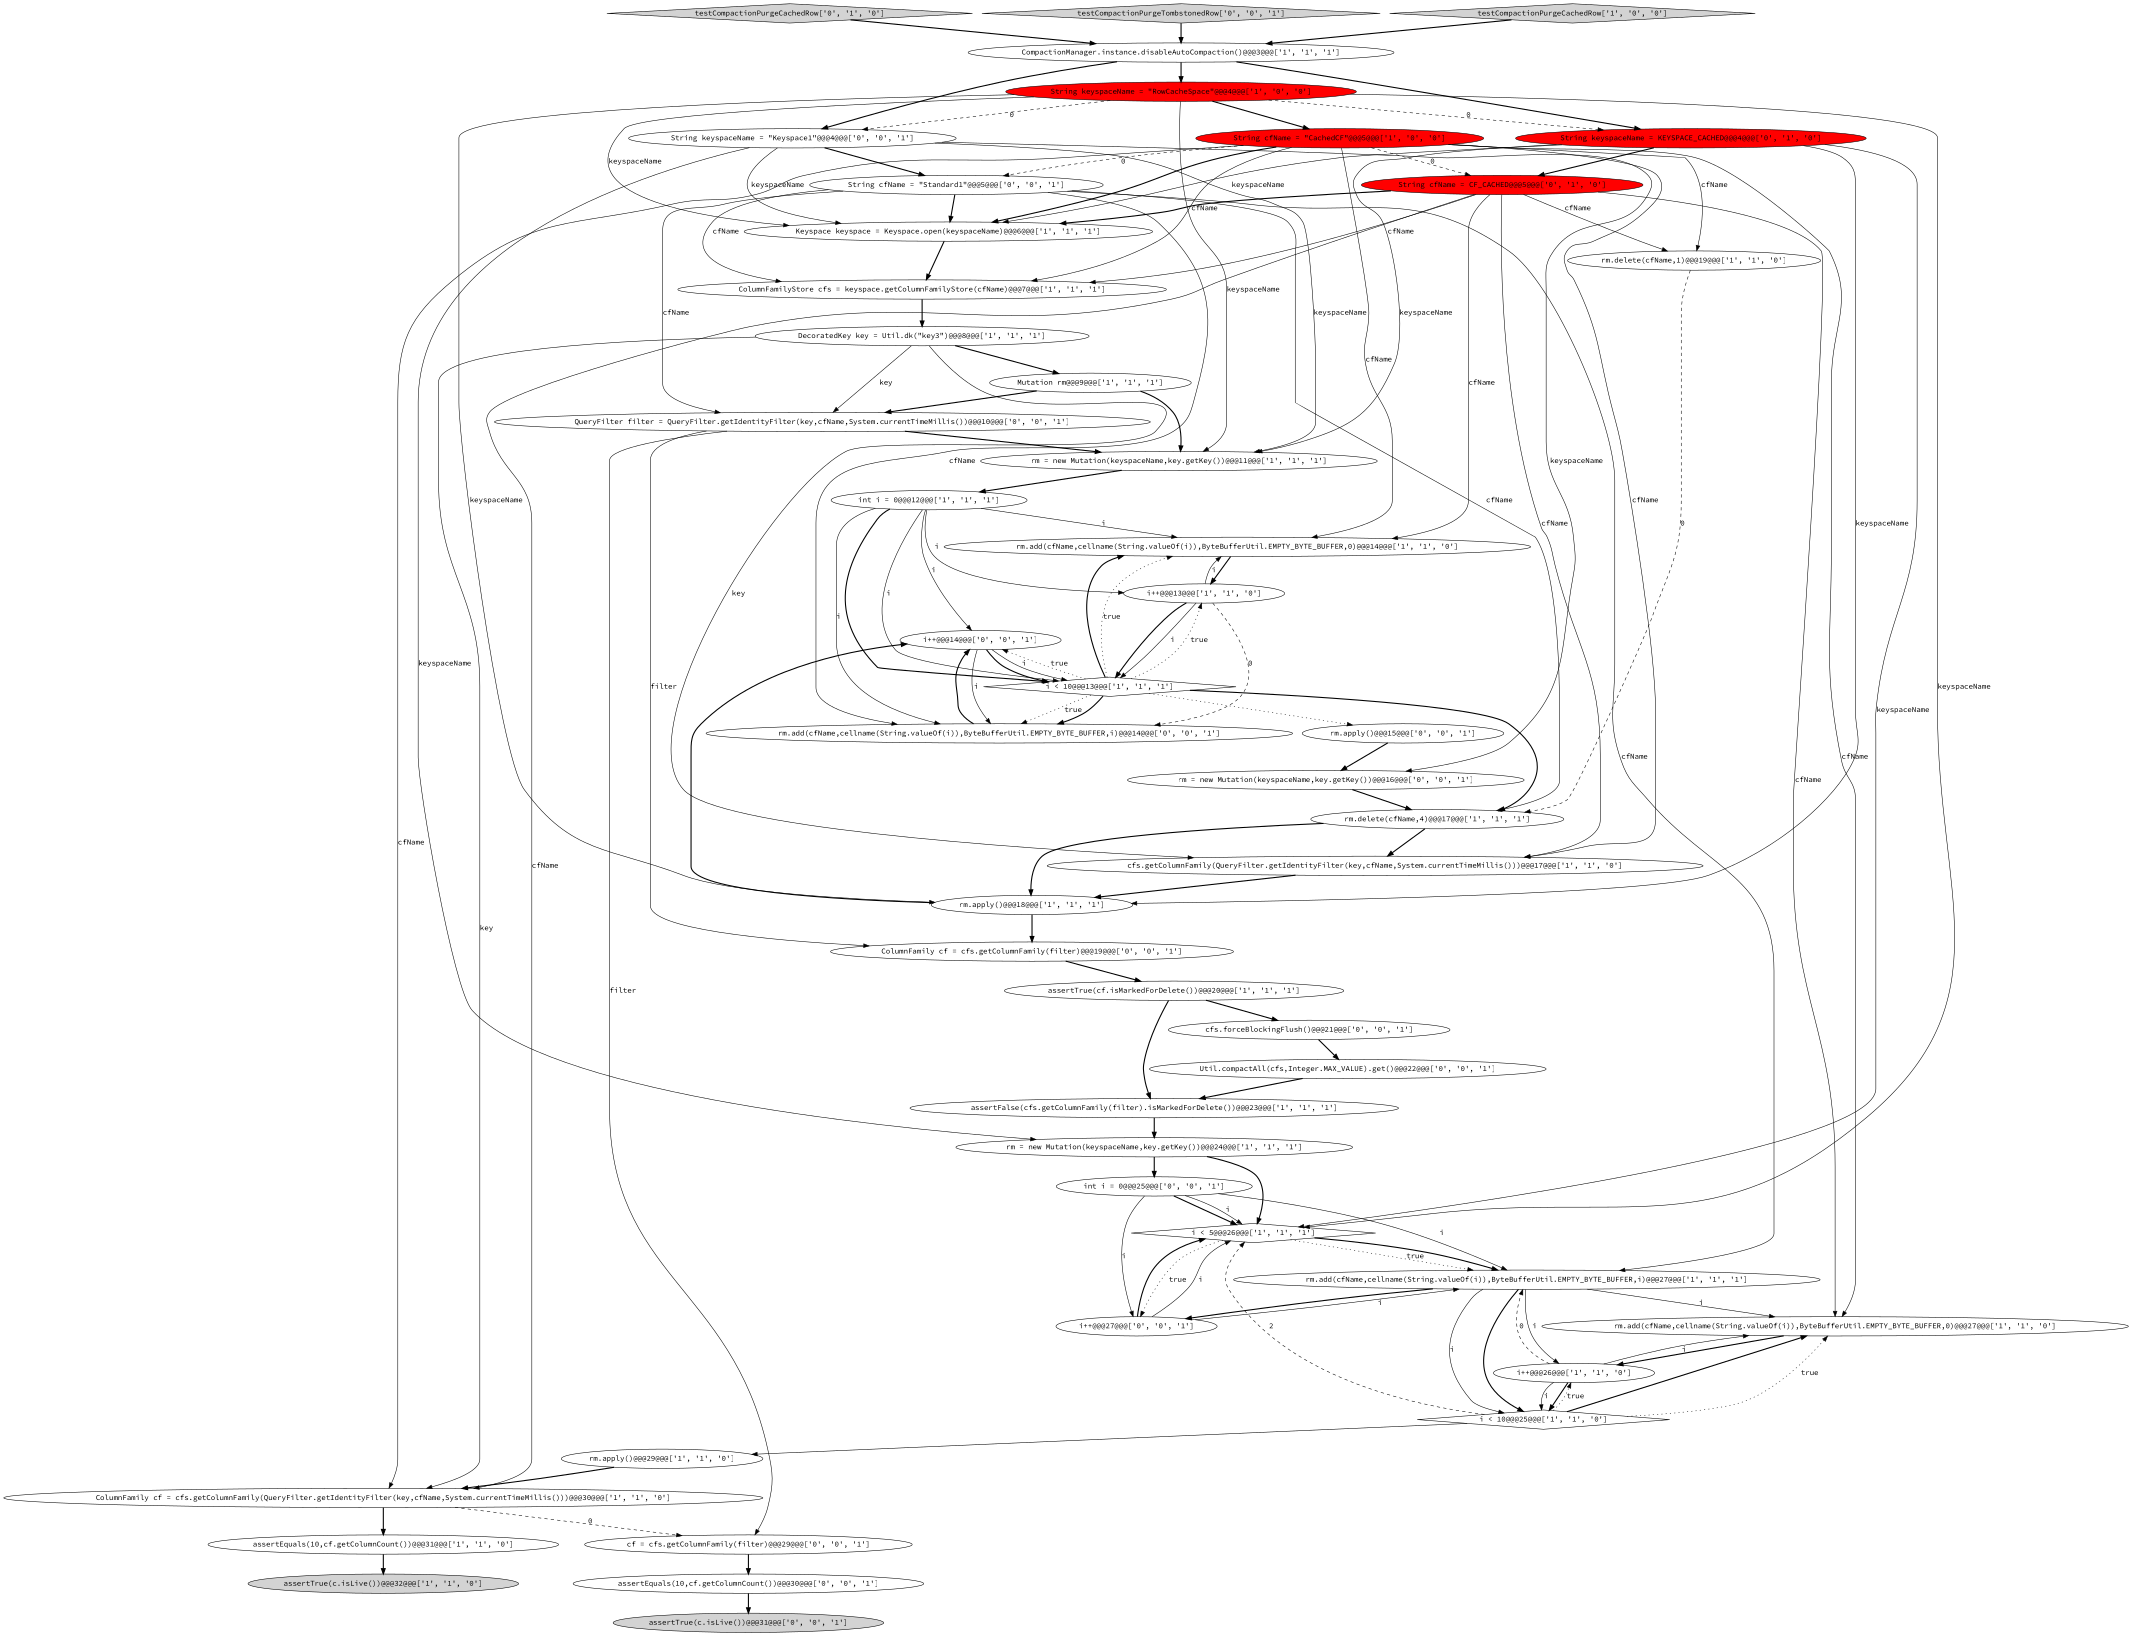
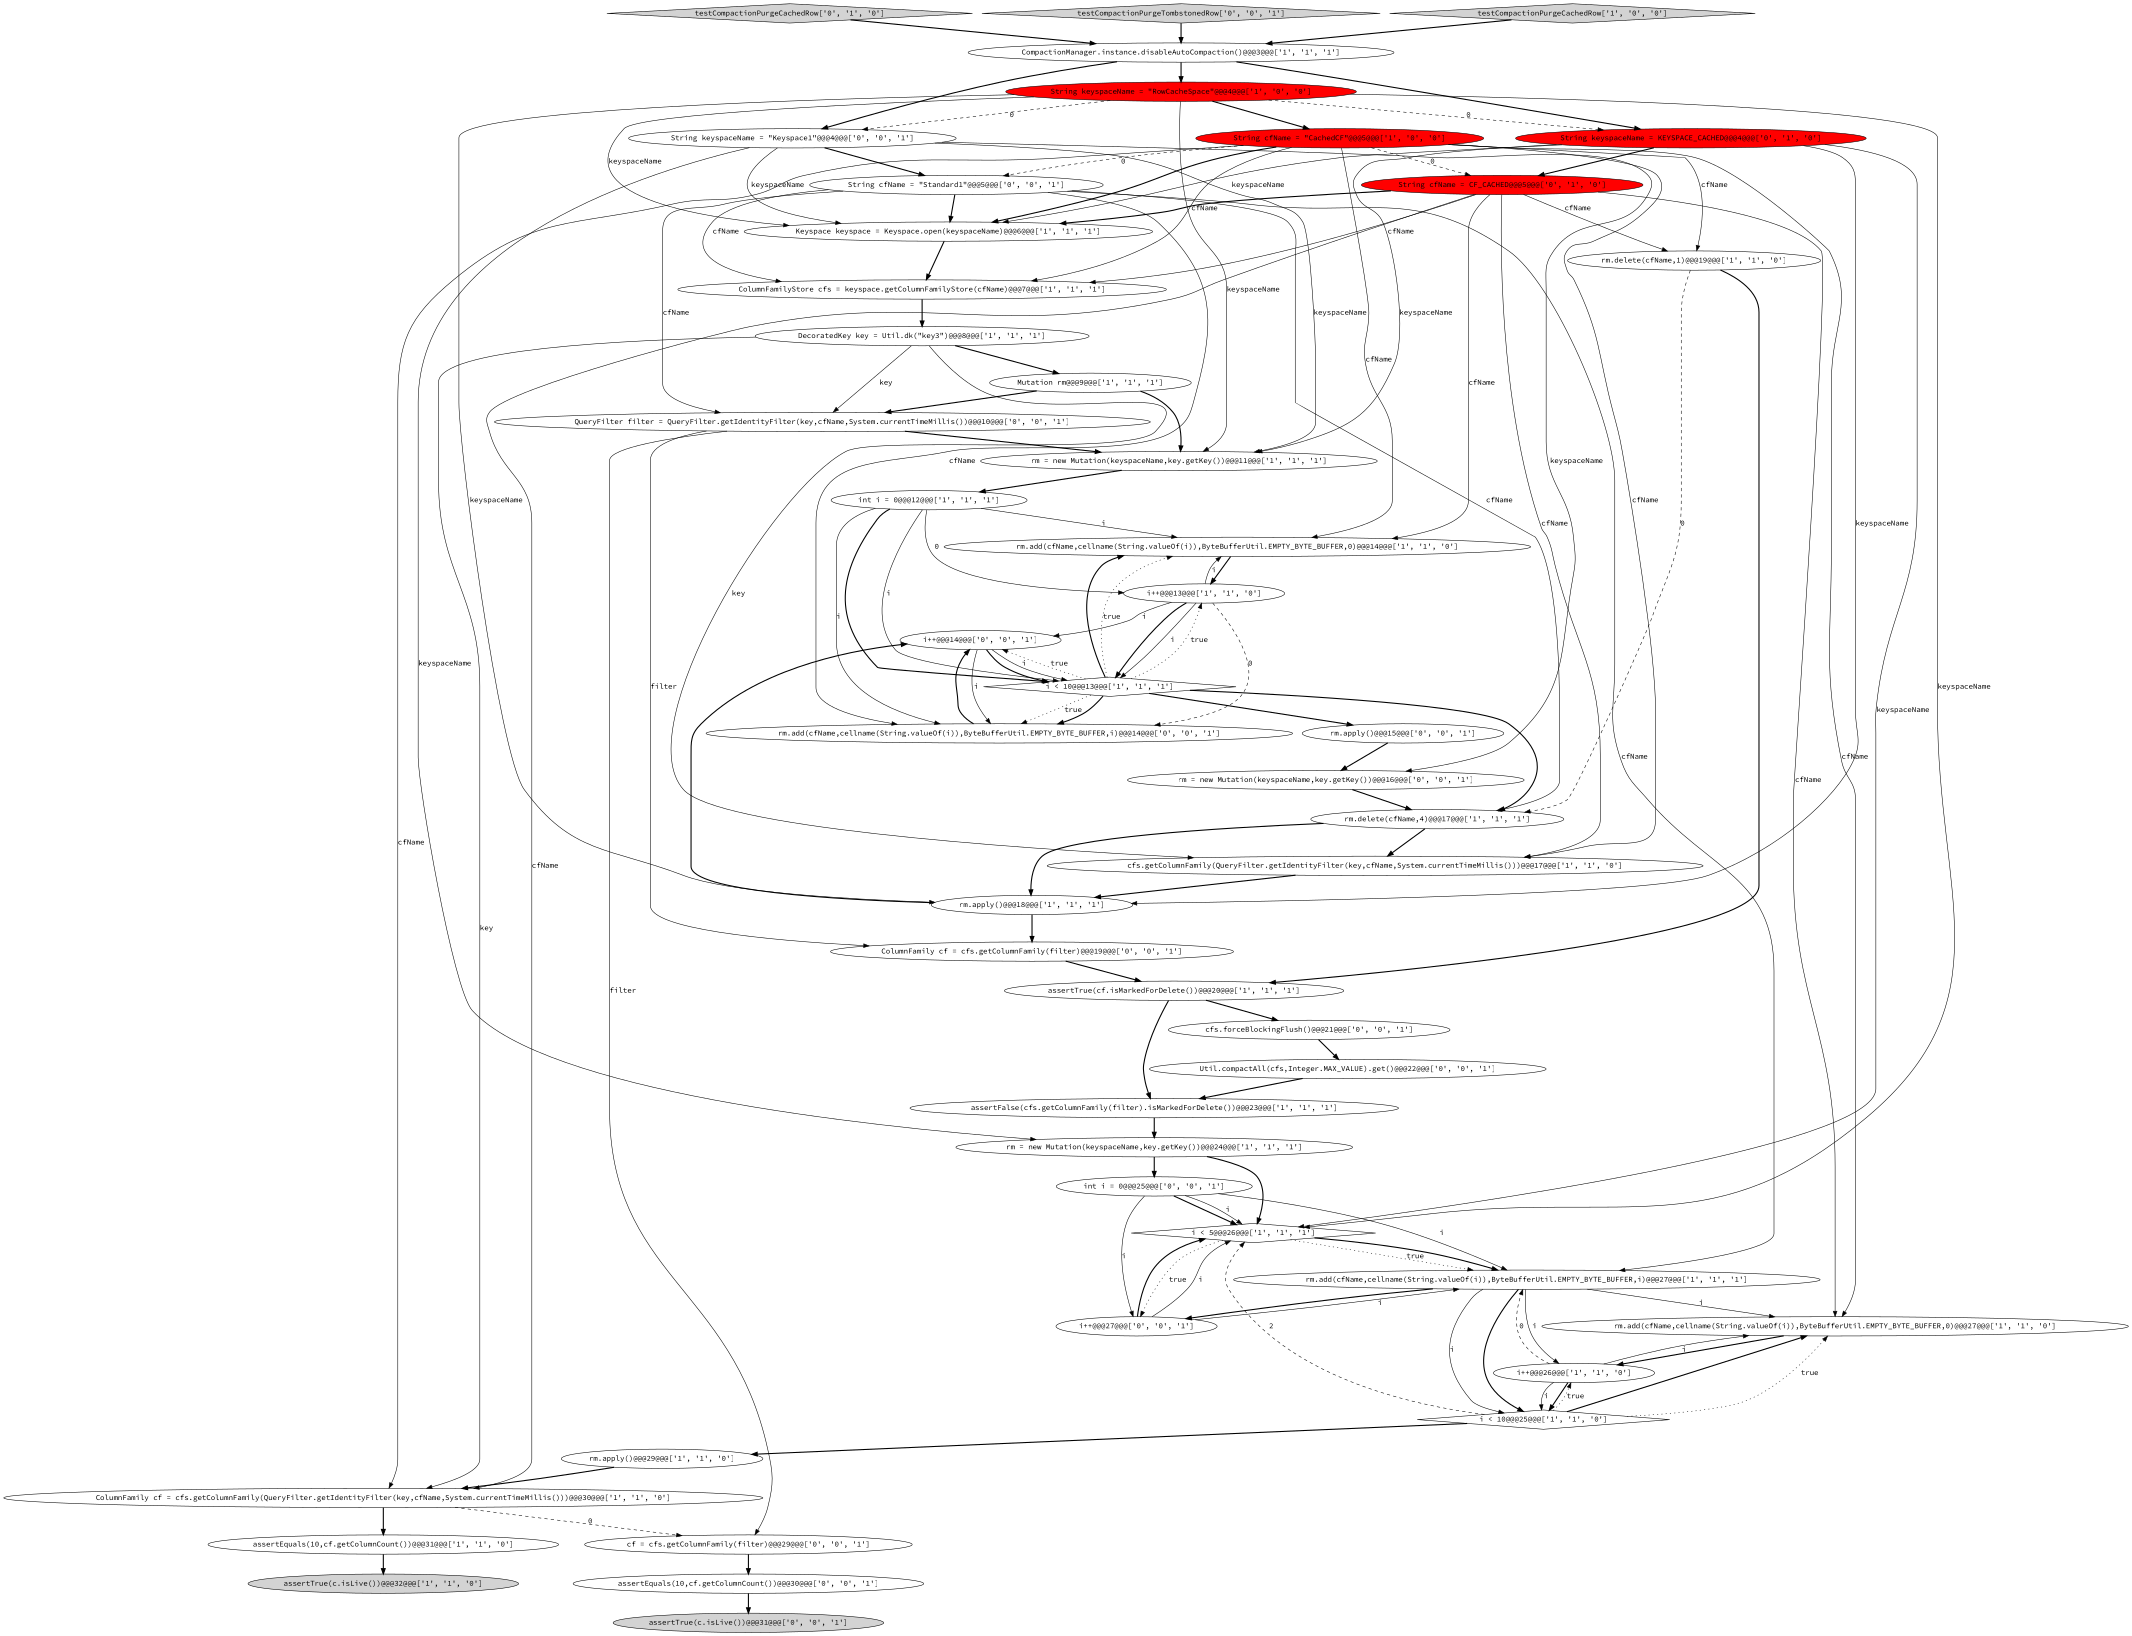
edge "int i = 0@@@12@@@['1', '1', '1']" -> "i++@@@13@@@['1', '1', '0']": label "i" -> "0"
edge "int i = 0@@@12@@@['1', '1', '1']" -> "i++@@@14@@@['0', '0', '1']": now "i++@@@13@@@['1', '1', '0']" -> "i++@@@14@@@['0', '0', '1']"
edge "i < 10@@@13@@@['1', '1', '1']" -> "rm.apply()@@@15@@@['0', '0', '1']": style dotted -> bold
edge "rm.delete(cfName,1)@@@19@@@['1', '1', '0']" -> "assertTrue(cf.isMarkedForDelete())@@@20@@@['1', '1', '1']": added
edge "i < 10@@@25@@@['1', '1', '0']" -> "rm.apply()@@@29@@@['1', '1', '0']": style solid -> bold
